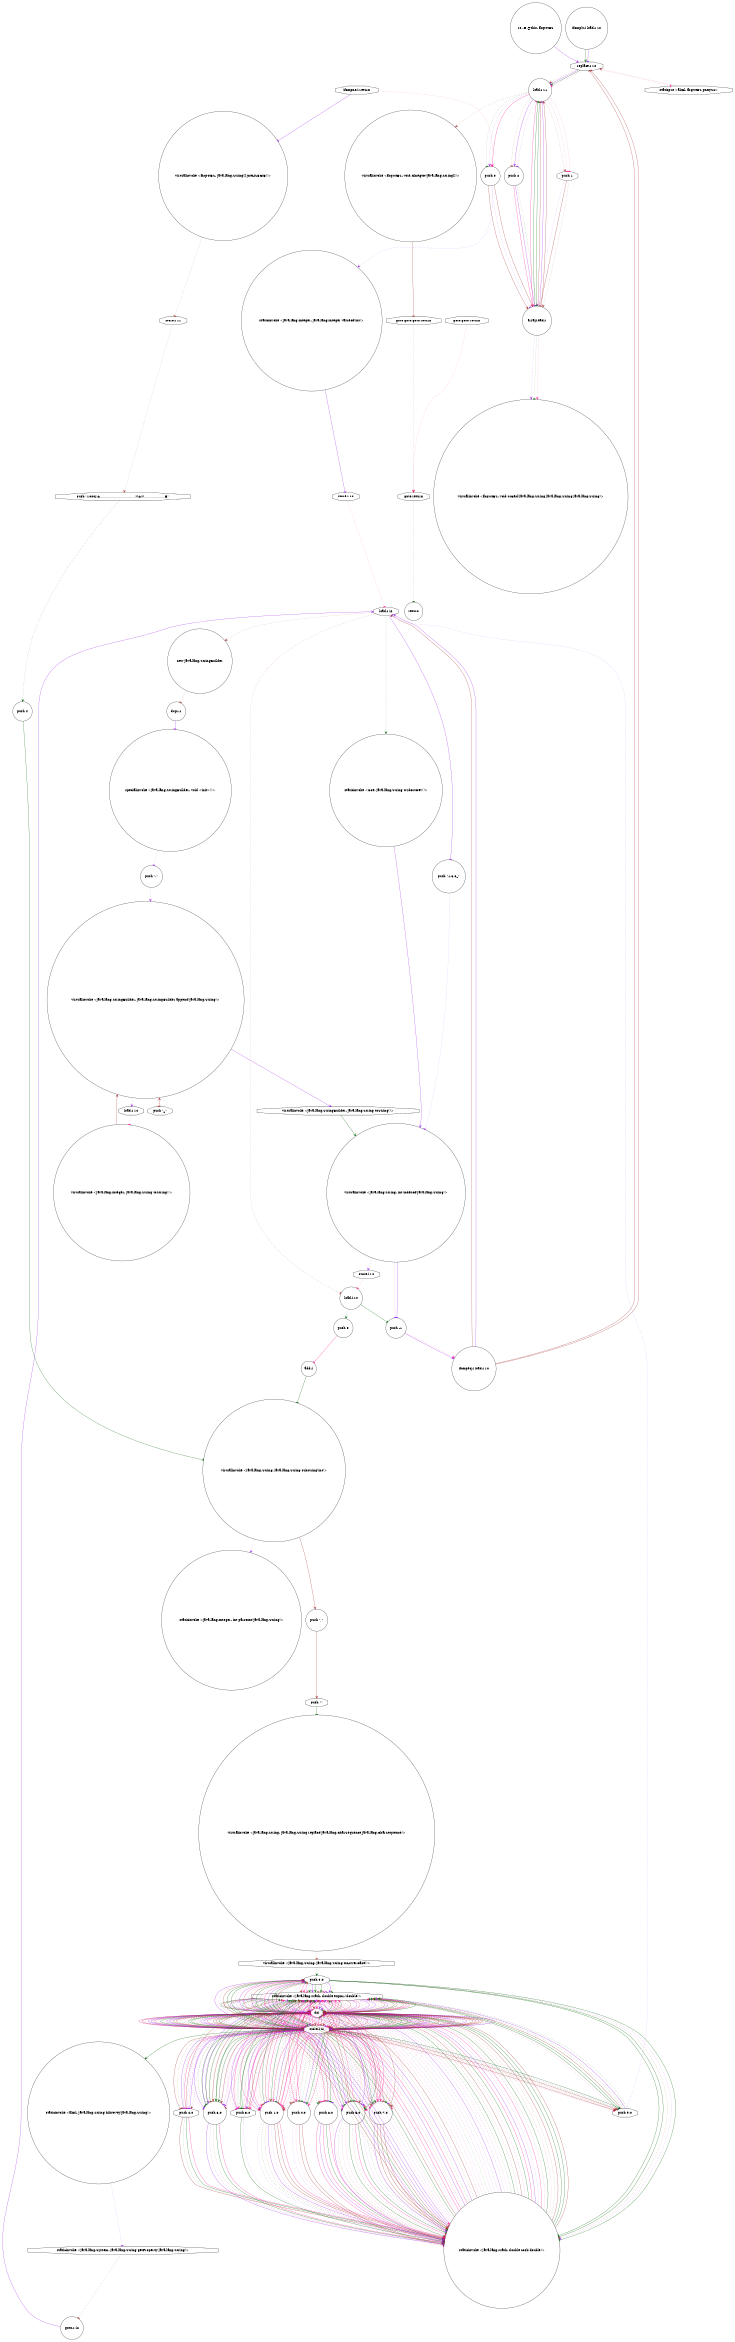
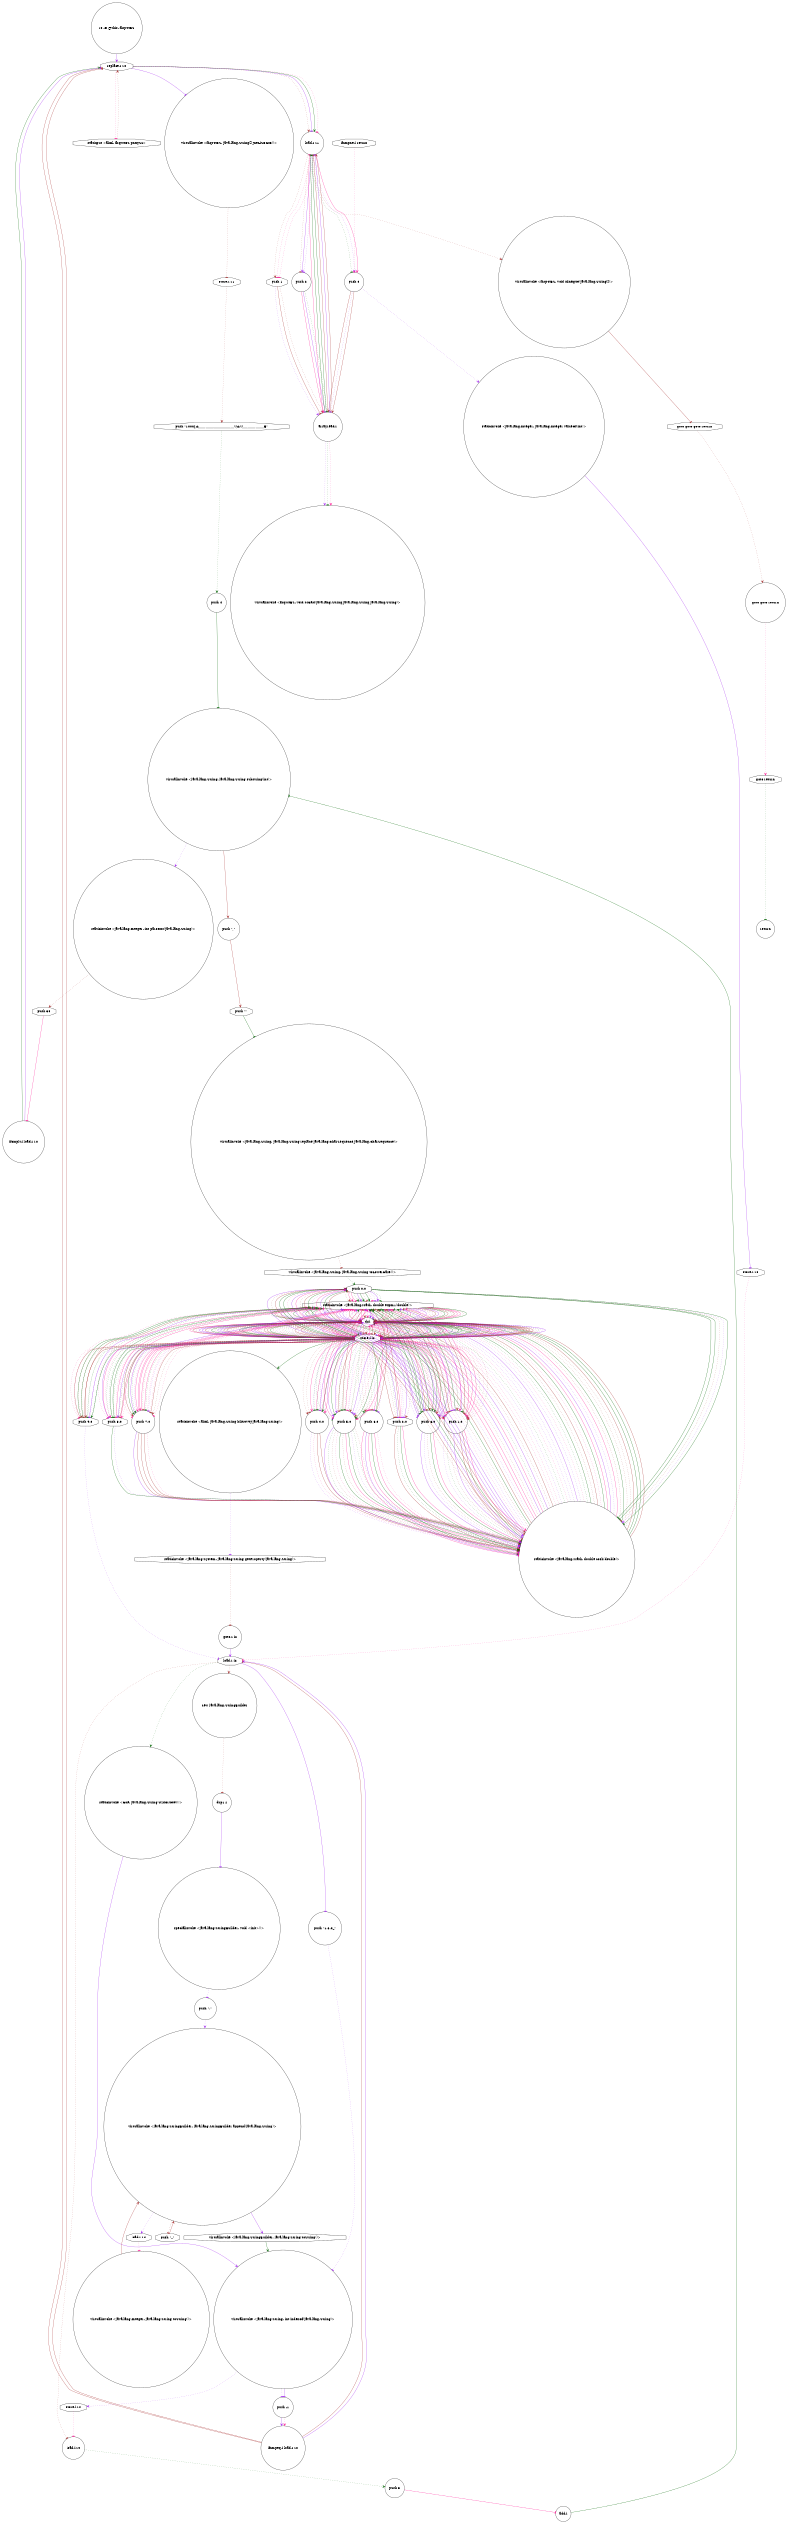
edge "ifcmpne.i return" -> "virtualinvoke <fhqMtBS: java.lang.String[] JneLiSBGIB()>": now "replace.r r0" -> "virtualinvoke <fhqMtBS: java.lang.String[] JneLiSBGIB()>"
node "goto goto return": shape octagon -> circle
edge "goto goto goto return" -> "goto return": now "goto goto goto return" -> "goto goto return"
node "push 30": added
edge "load.i r4" -> "push -1": removed
